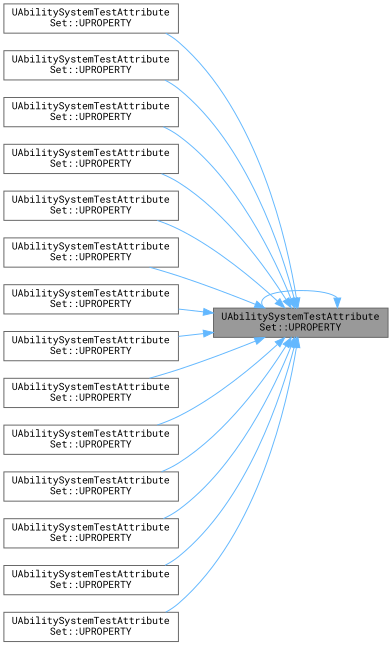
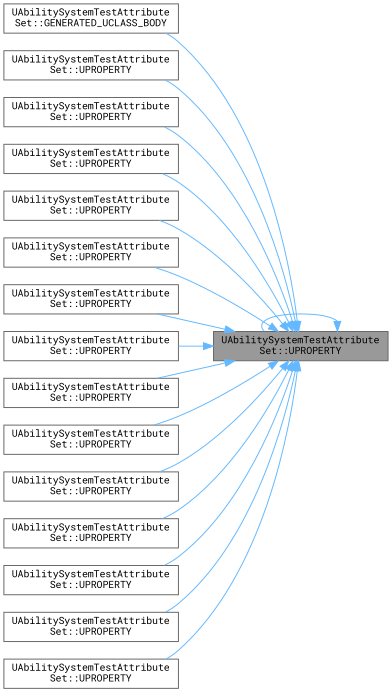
node "UAbilitySystemTestAttribute Set::GENERATED_UCLASS_BODY": added
